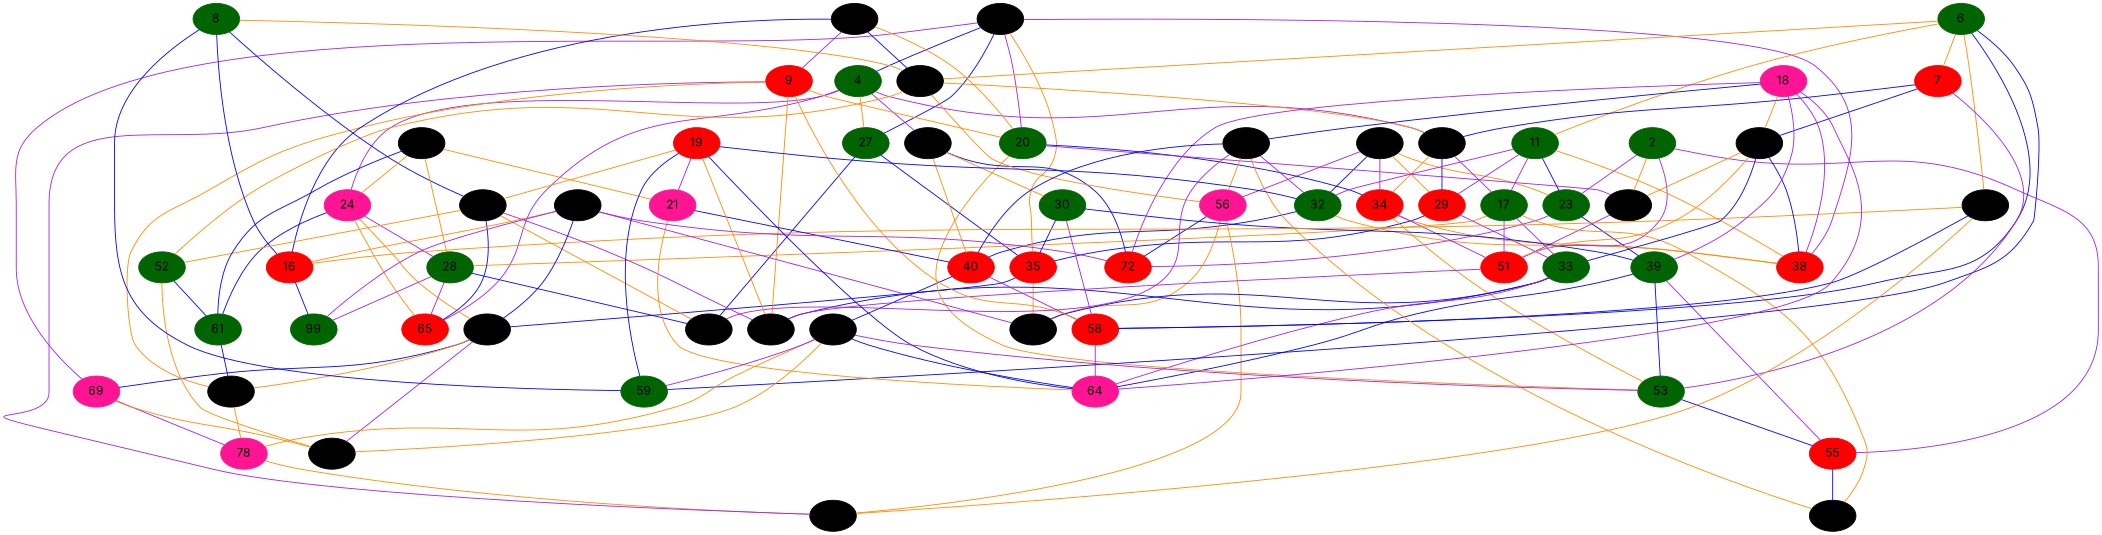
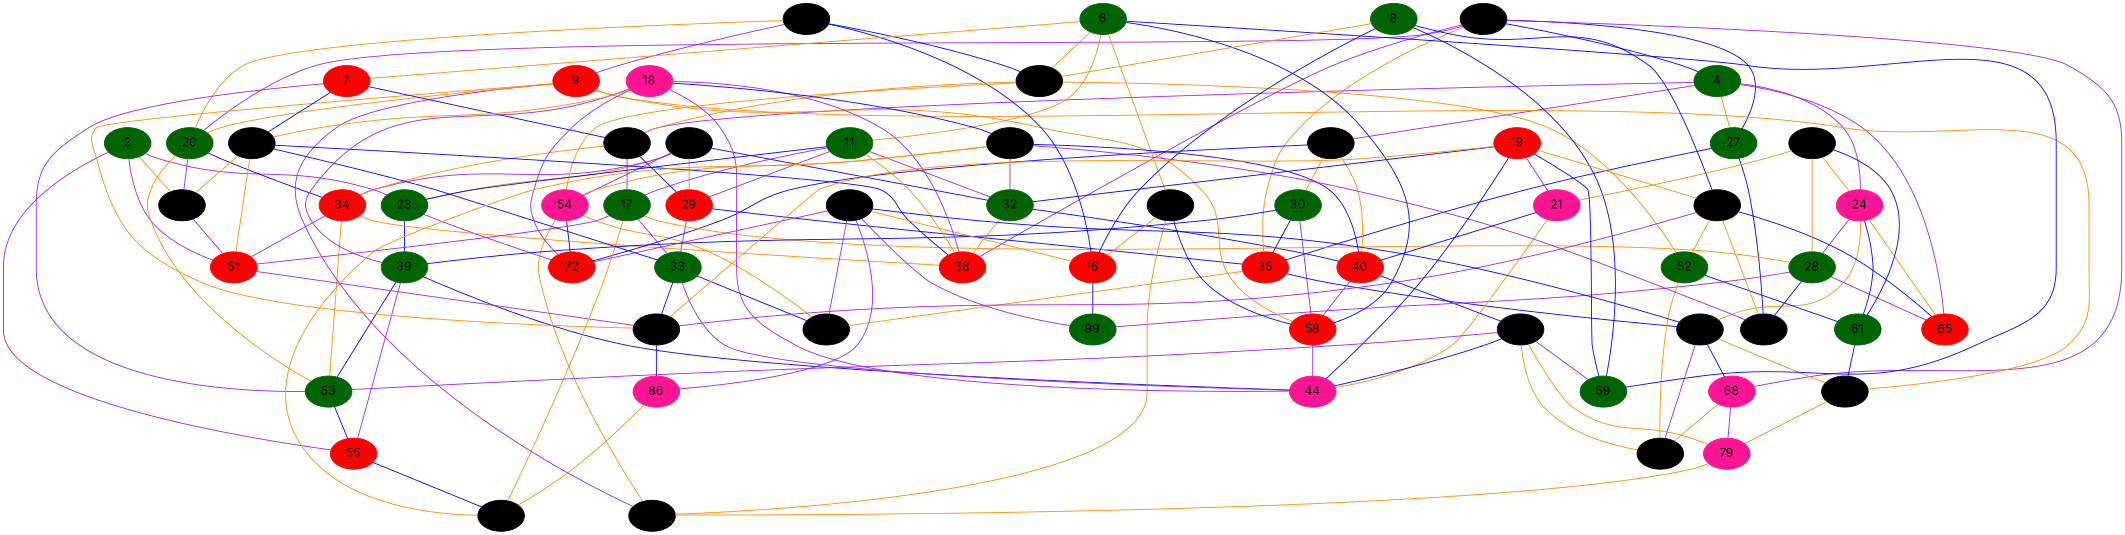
node "56": label "56" -> "54"
node "69": label "69" -> "68"
node "86": added
node "64": label "64" -> "44"
node "78": label "78" -> "79"
